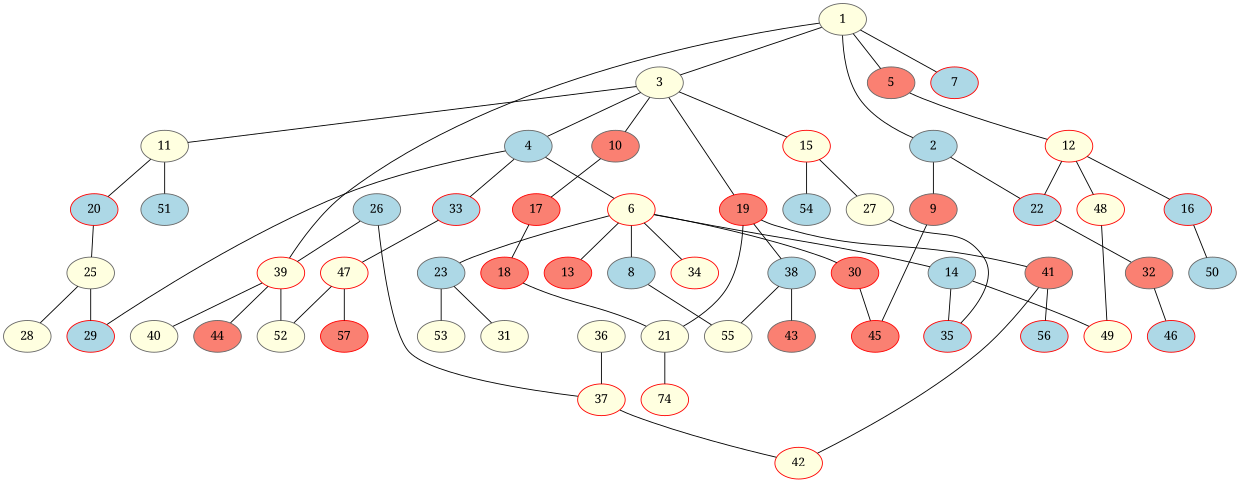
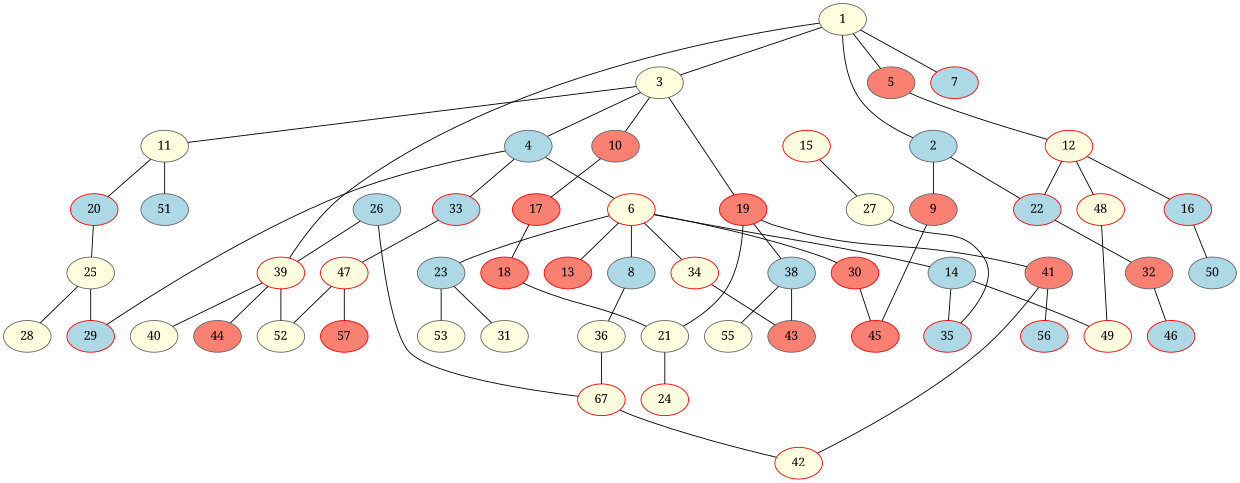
edge "3" -- "15": removed
node "54": removed
edge "8" -- "55": now "8" -- "36"
edge "34" -- "43": added
node "37": label "37" -> "67"
node "74": label "74" -> "24"
